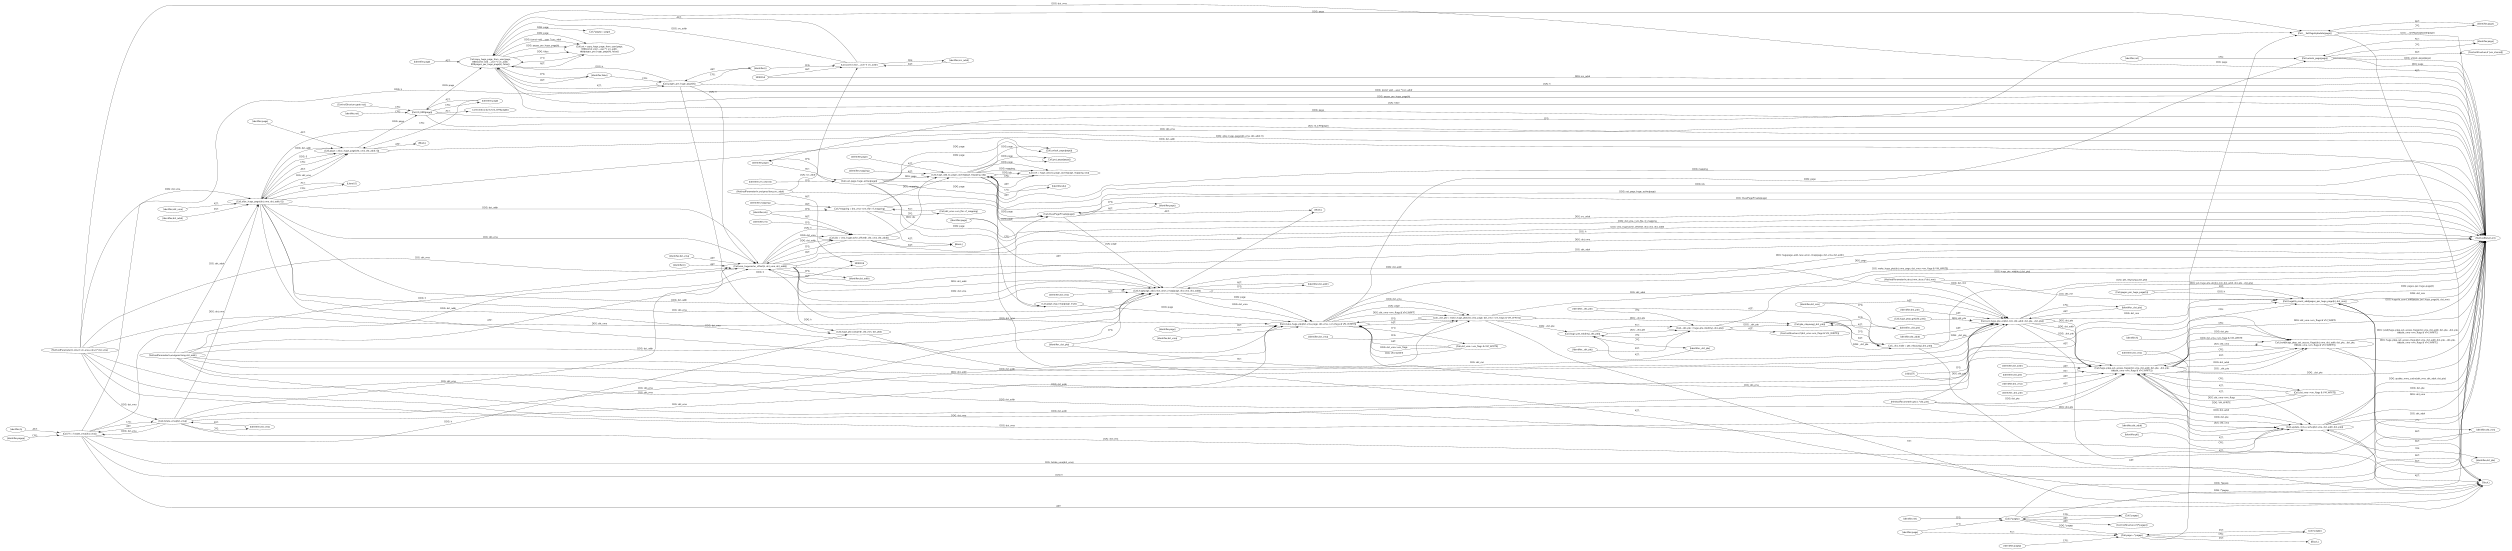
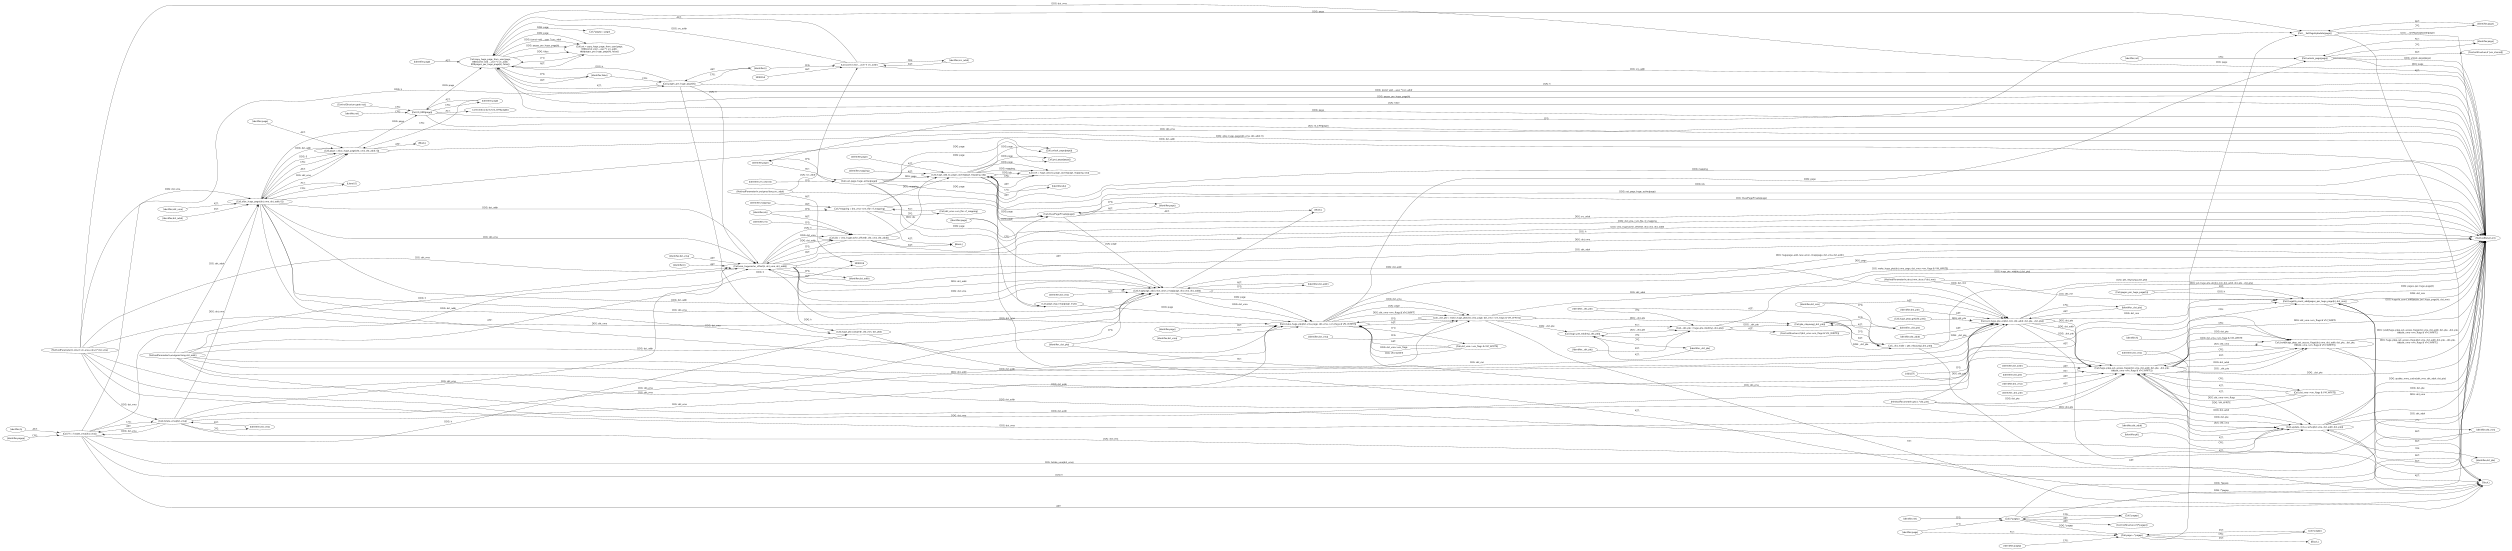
edge "1000154" -> "(MethodReturn,int)": now "(Call,(const void __user *) src_addr)" -> "(MethodReturn,int)"
